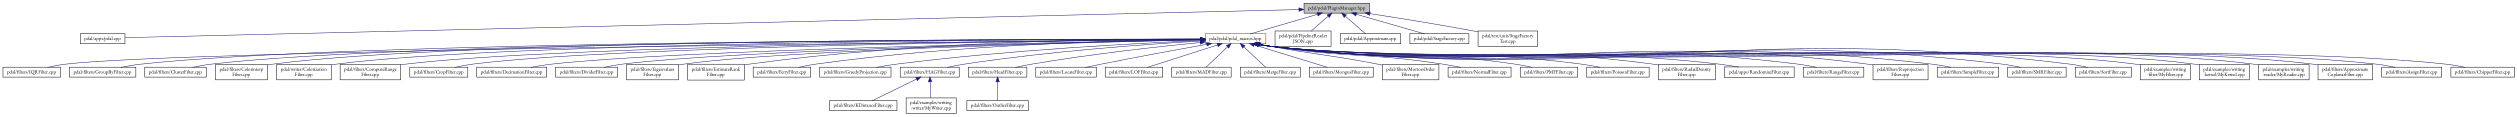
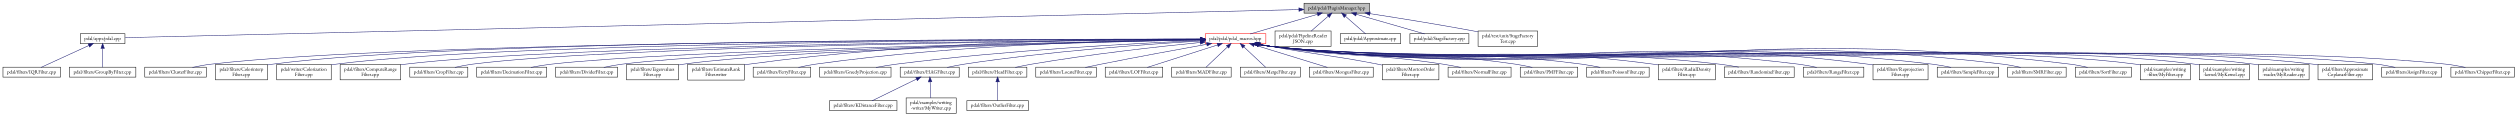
edge "pdal/filters/GroupByFilter.cpp" -> "pdal/pdal/pdal_macros.hpp": now "pdal/filters/GroupByFilter.cpp" -> "pdal/apps/pdal.cpp"
edge "pdal/filters/IQRFilter.cpp" -> "pdal/pdal/pdal_macros.hpp": now "pdal/filters/IQRFilter.cpp" -> "pdal/apps/pdal.cpp"
node "pdal/filters/EstimateRank Filter.cpp": label "pdal/filters/EstimateRank Filter.cpp" -> "pdal/filters/EstimateRank Filter.writer"
node "pdal/apps/RandomizeFilter.cpp": label "pdal/apps/RandomizeFilter.cpp" -> "pdal/filters/RandomizeFilter.cpp"
